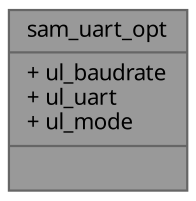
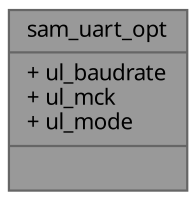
node "sam_uart_opt": text "+ ul_uart" -> "+ ul_mck"
